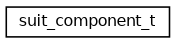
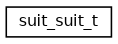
node "suit_component_t": label "suit_component_t" -> "suit_suit_t"
